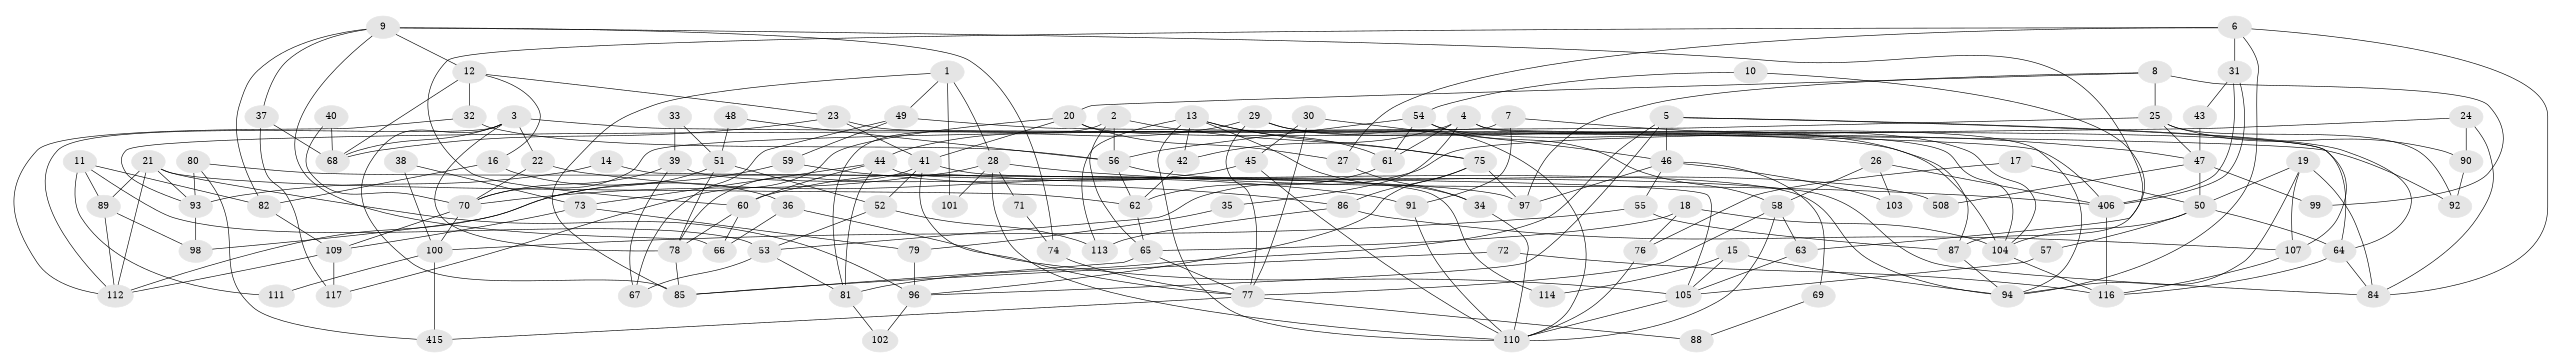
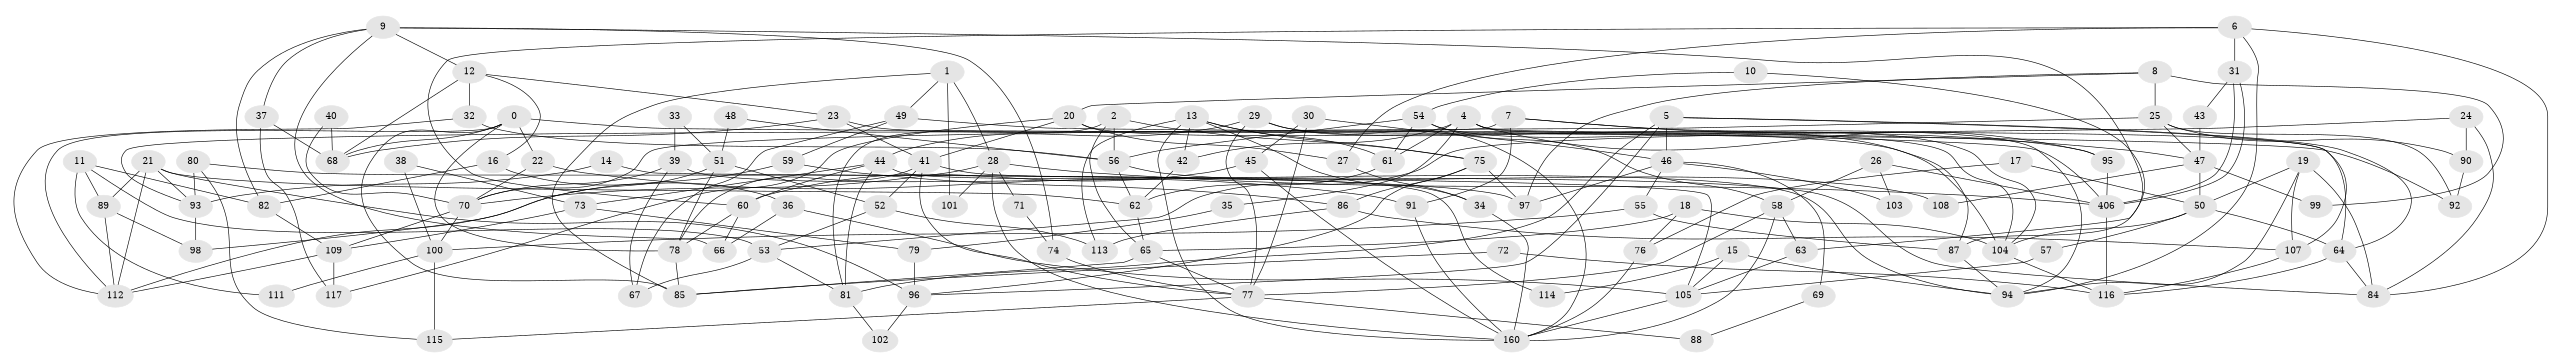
node "3": label "3" -> "0"
node "95": added
node "508": label "508" -> "108"
node "415": label "415" -> "115"
node "110": label "110" -> "160"
